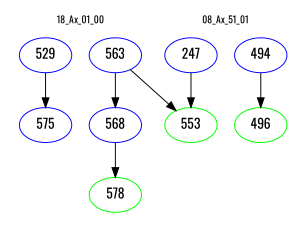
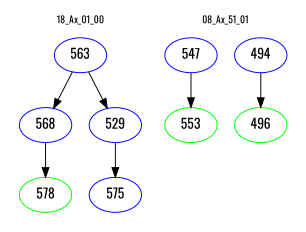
node "247": label "247" -> "547"
edge "563" -> "553": now "563" -> "529"
